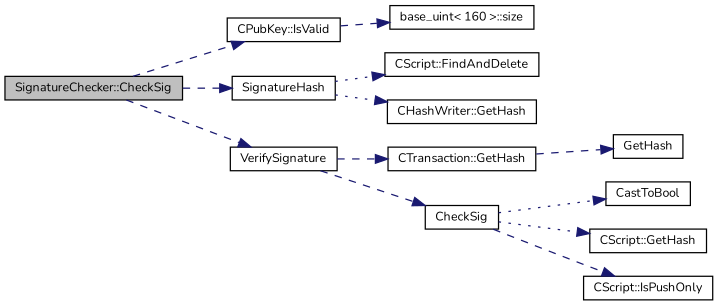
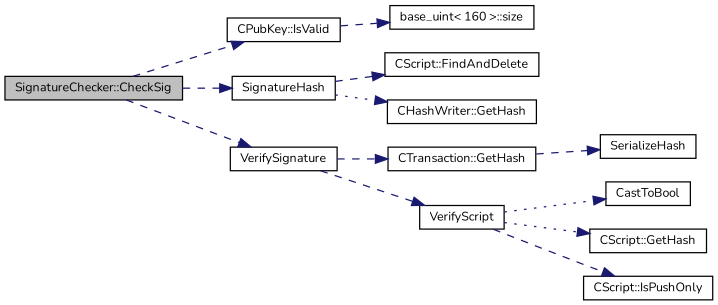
edge "SignatureHash" -> "CScript::FindAndDelete": style dotted -> dashed
node "GetHash": label "GetHash" -> "SerializeHash"
node "CheckSig": label "CheckSig" -> "VerifyScript"
